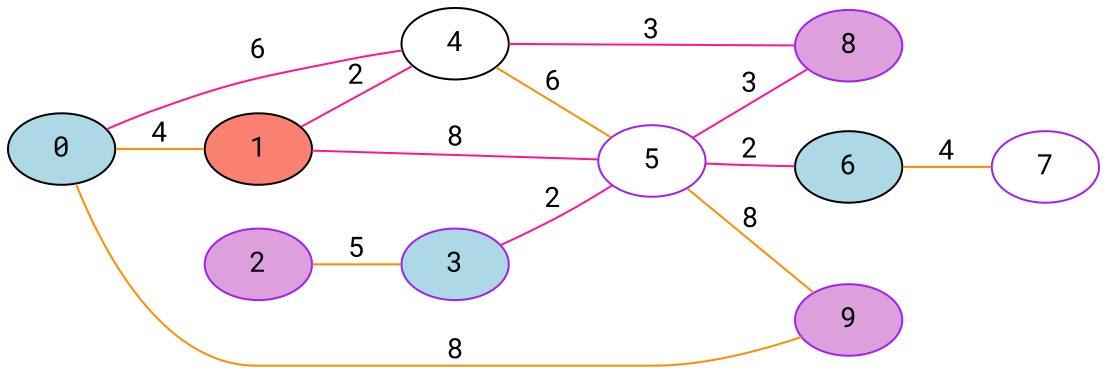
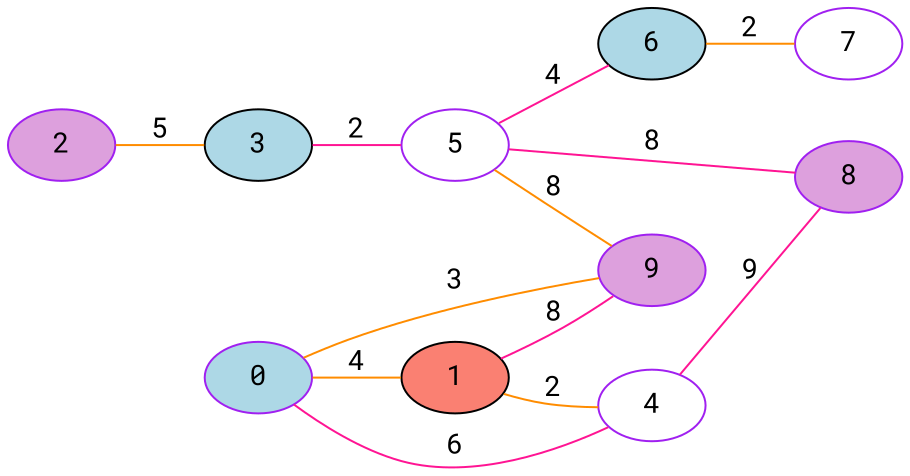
edge "4" -- "8": label "3" -> "9"
node "4": color black -> purple
edge "8" -- "5": label "3" -> "8"
edge "4" -- "1": color deeppink -> darkorange
edge "4" -- "5": removed, label "6"
node "0": color black -> purple
edge "5" -- "6": label "2" -> "4"
edge "6" -- "7": label "4" -> "2"
edge "1" -- "5": now "1" -- "9"
node "3": color purple -> black
edge "0" -- "9": label "8" -> "3"
